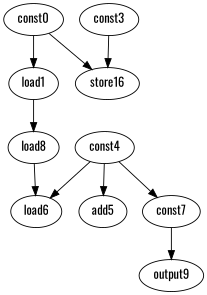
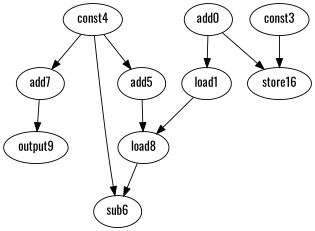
node "const0": label "const0" -> "add0"
edge "add5" -> "load8": added
node "load6": label "load6" -> "sub6"
node "const7": label "const7" -> "add7"
